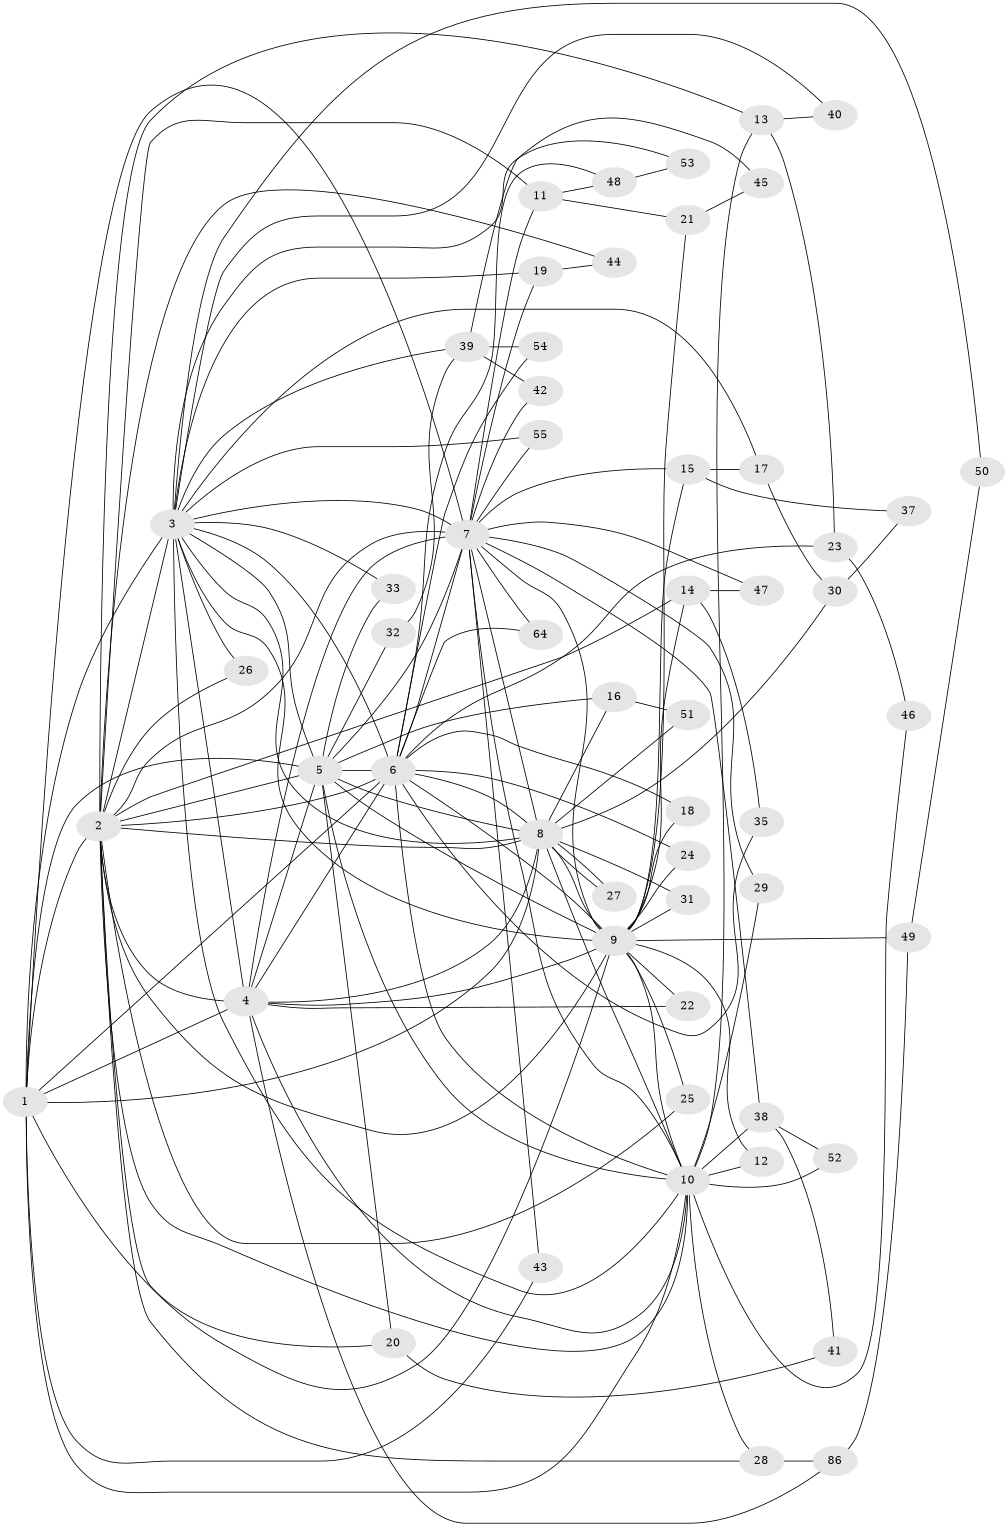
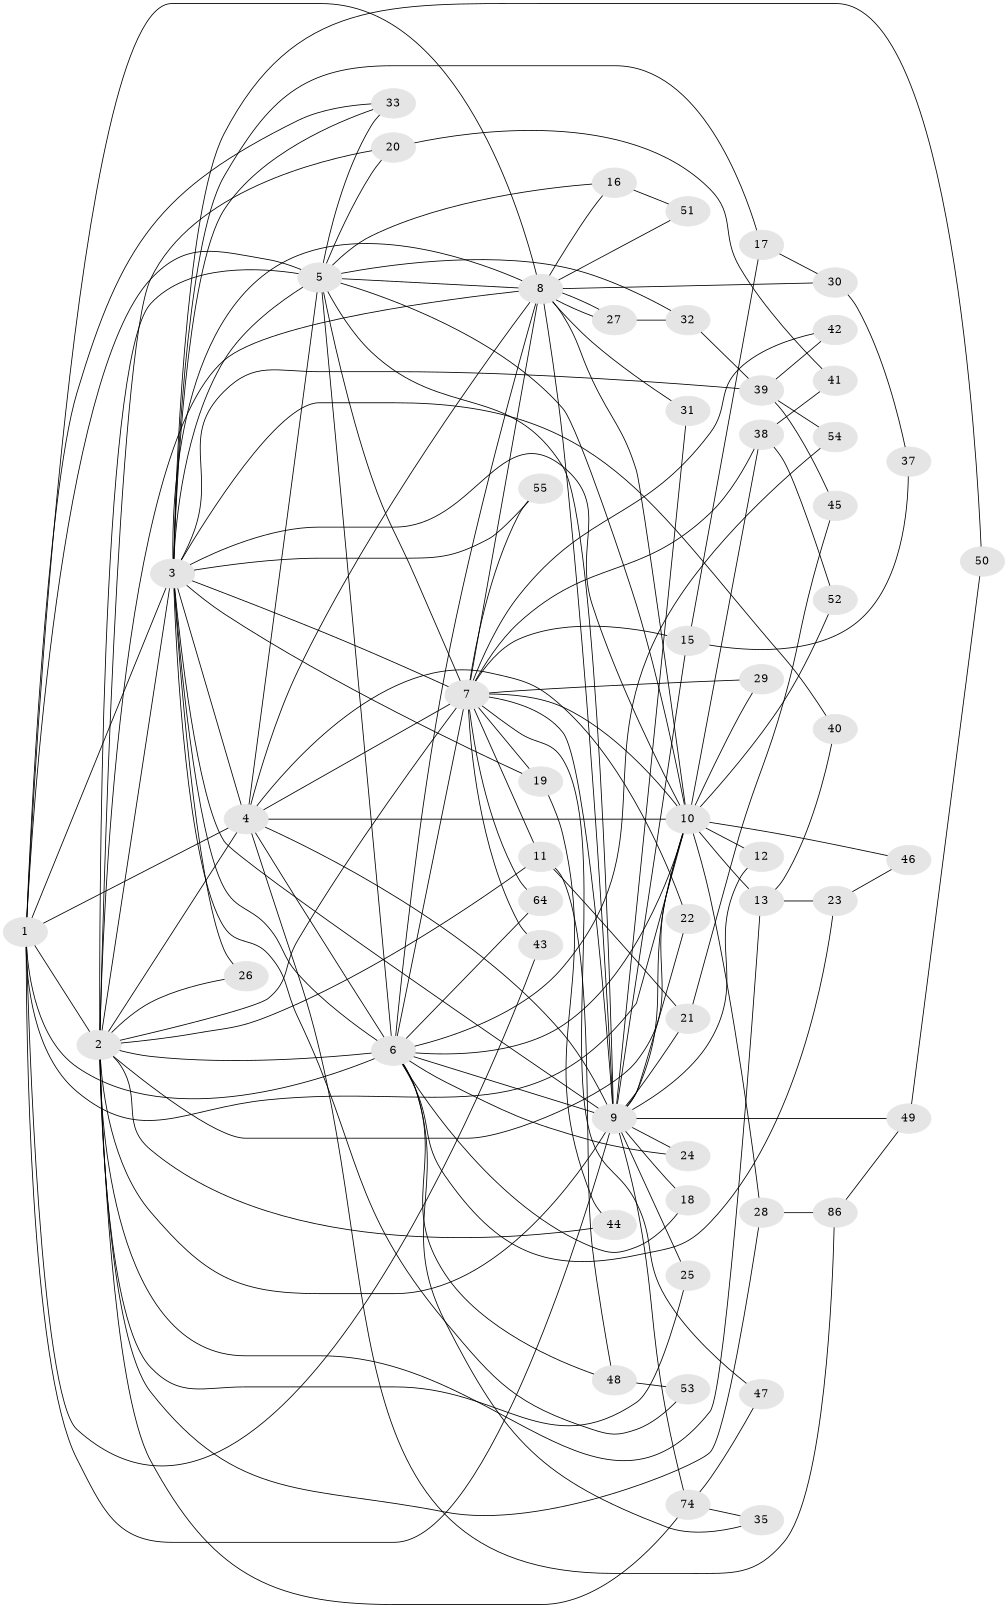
edge "7" -- "1": now "33" -- "1"
edge "27" -- "32": added
node "14": label "14" -> "74"
